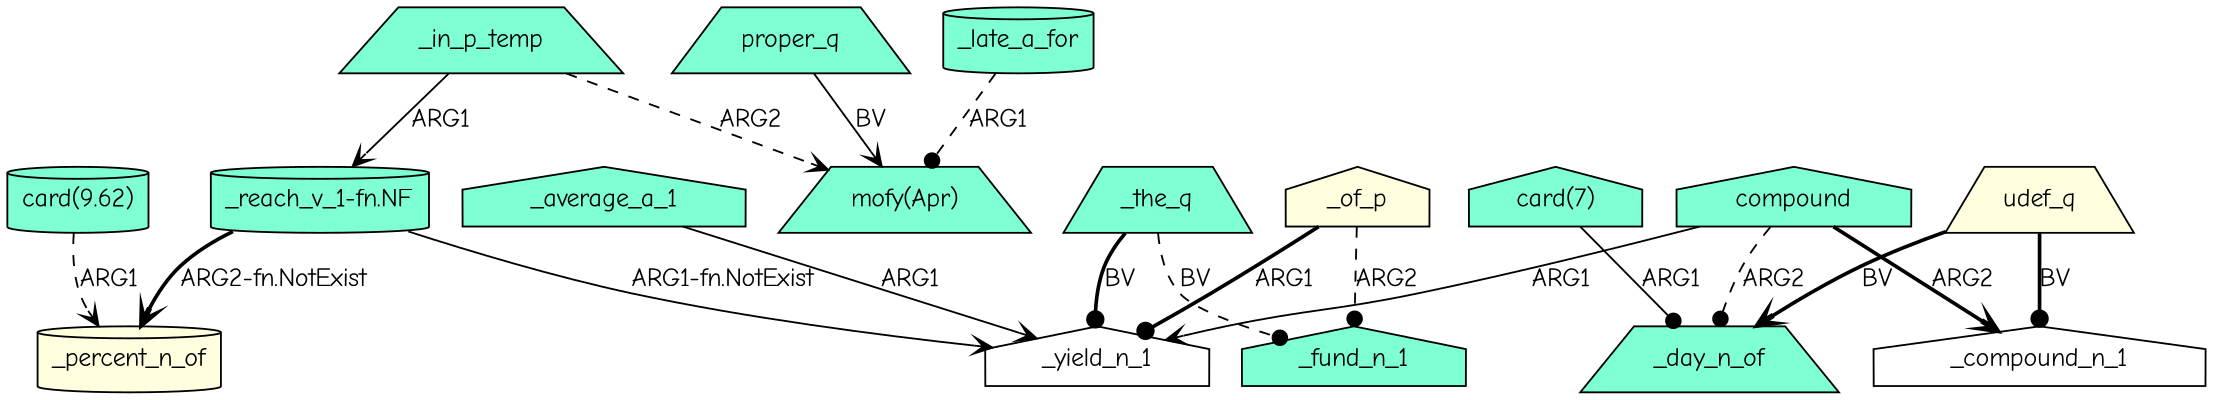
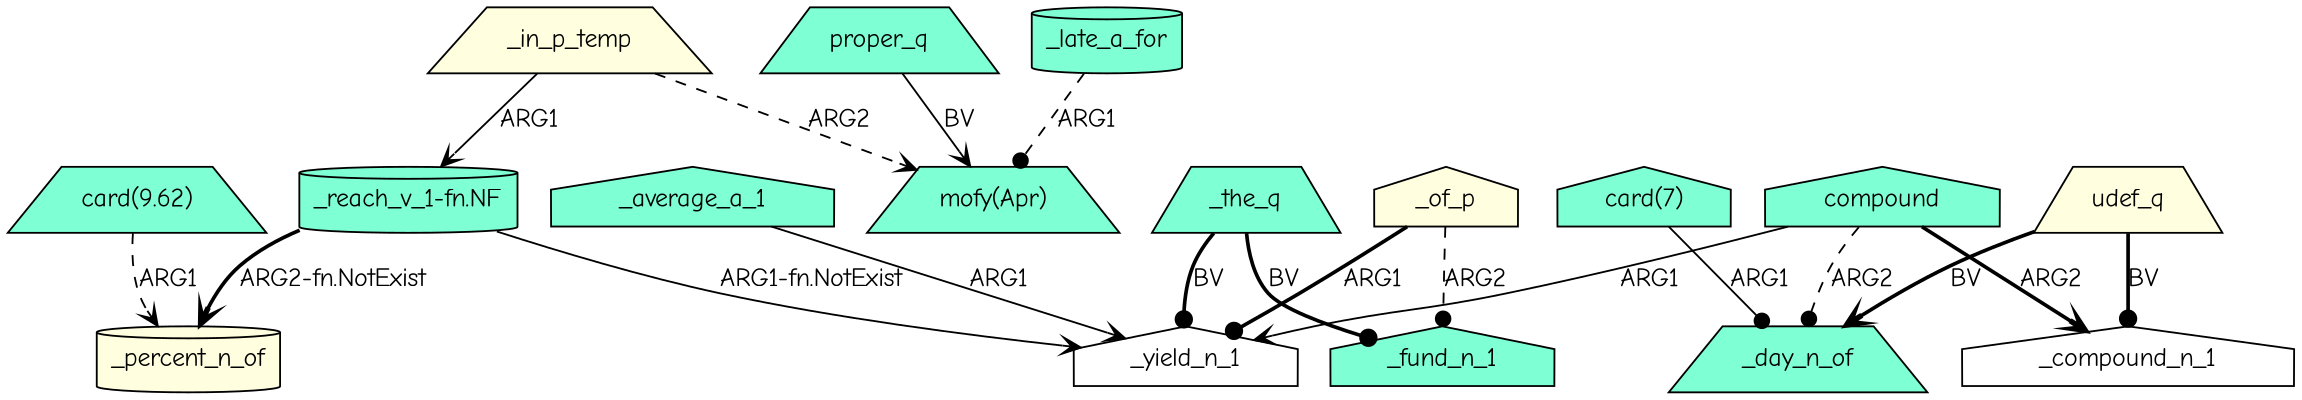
node "_in_p_temp": fillcolor aquamarine -> lightyellow
node "card(9.62)": shape cylinder -> trapezium
edge "_the_q" -> "_fund_n_1": style dashed -> bold
